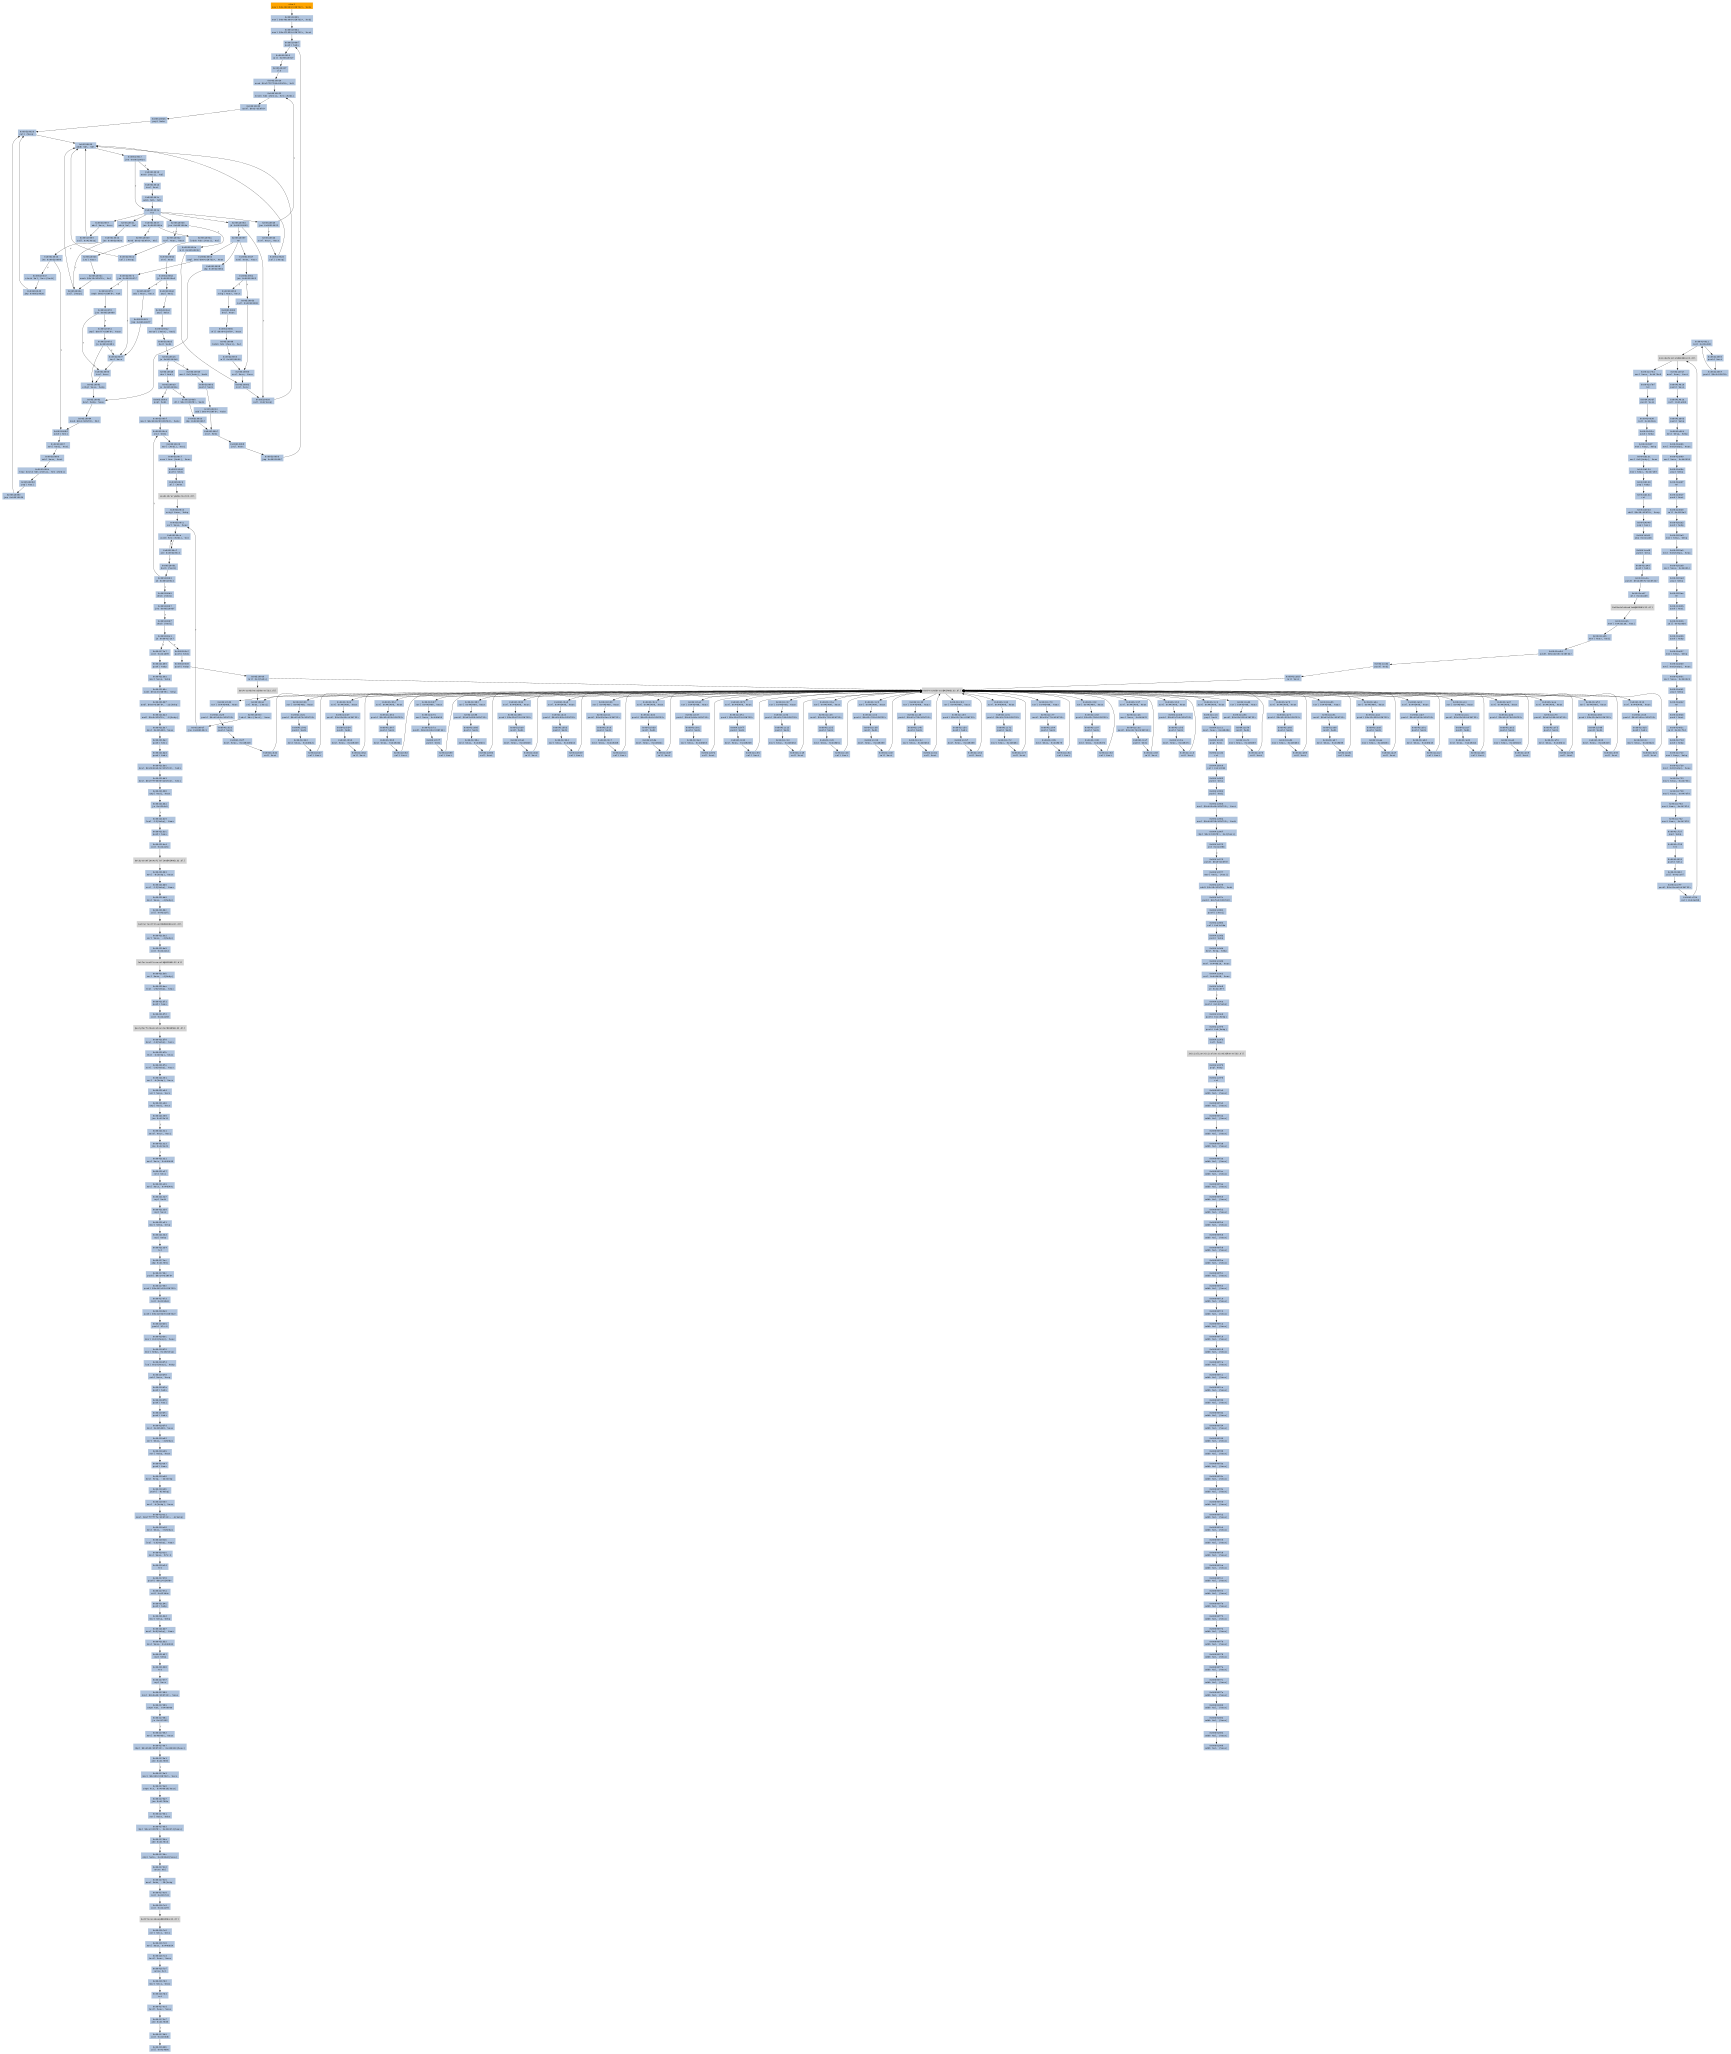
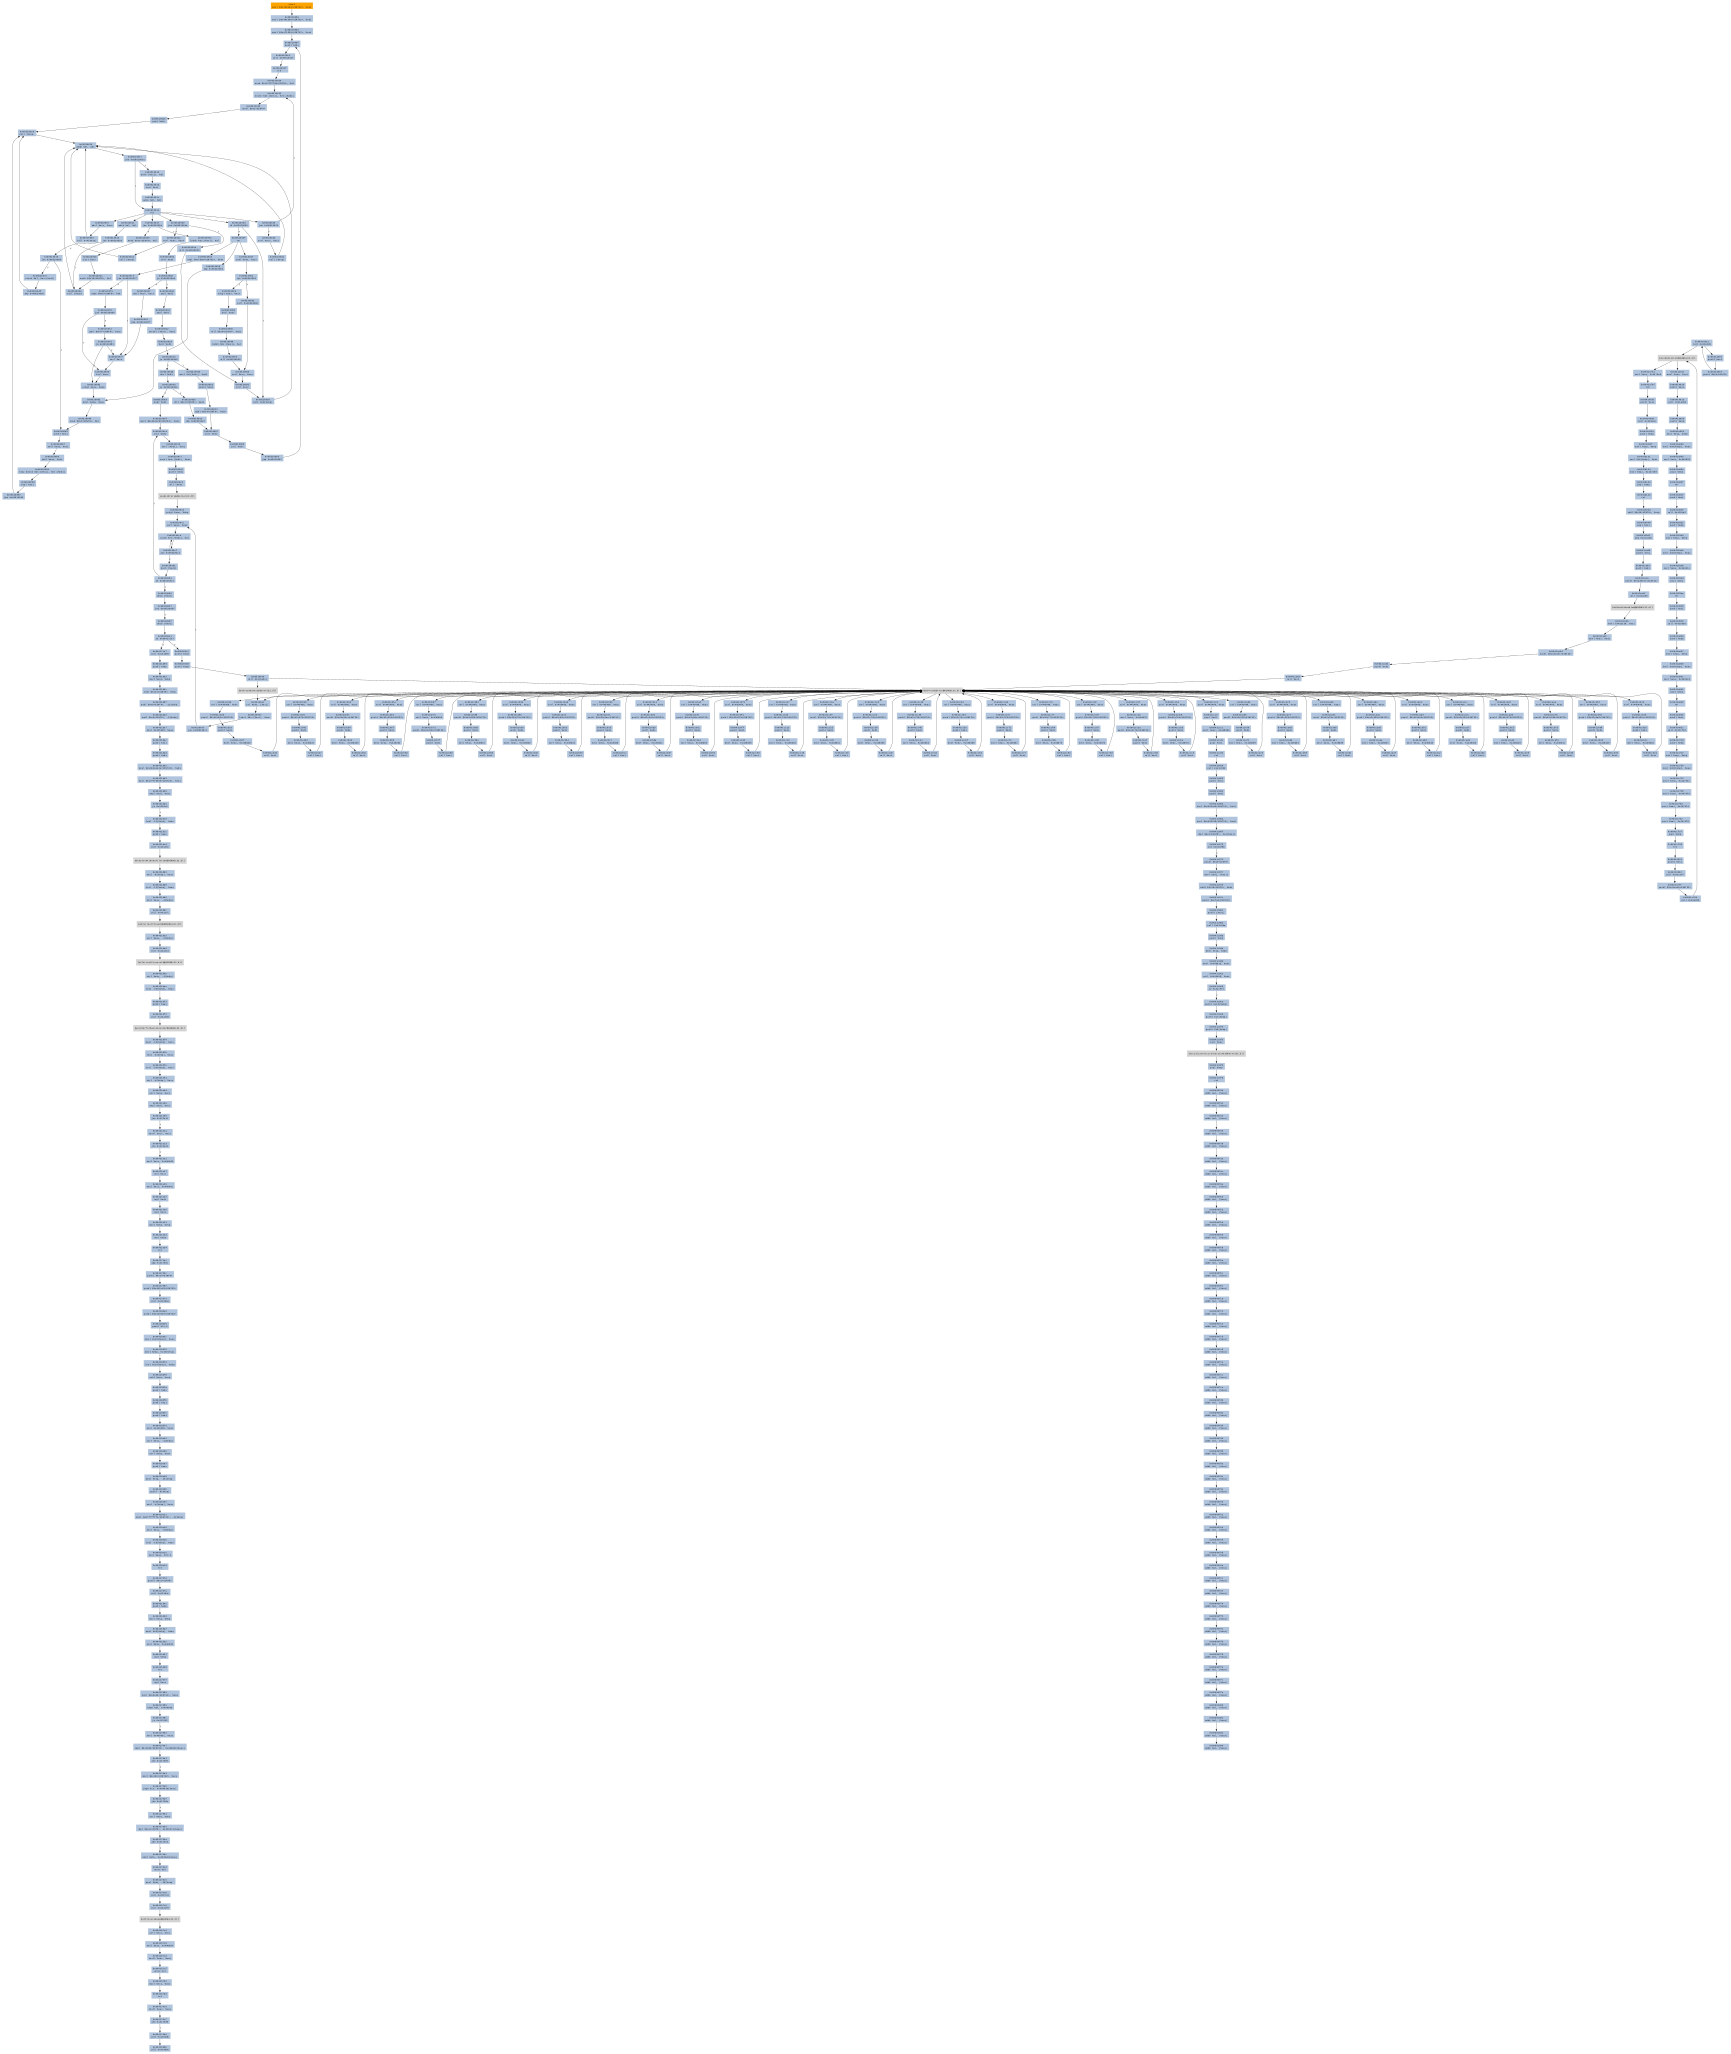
edge "0x00414941 jmp 0x41ca48" -> "0x0041ca48 pushl %esi": added
